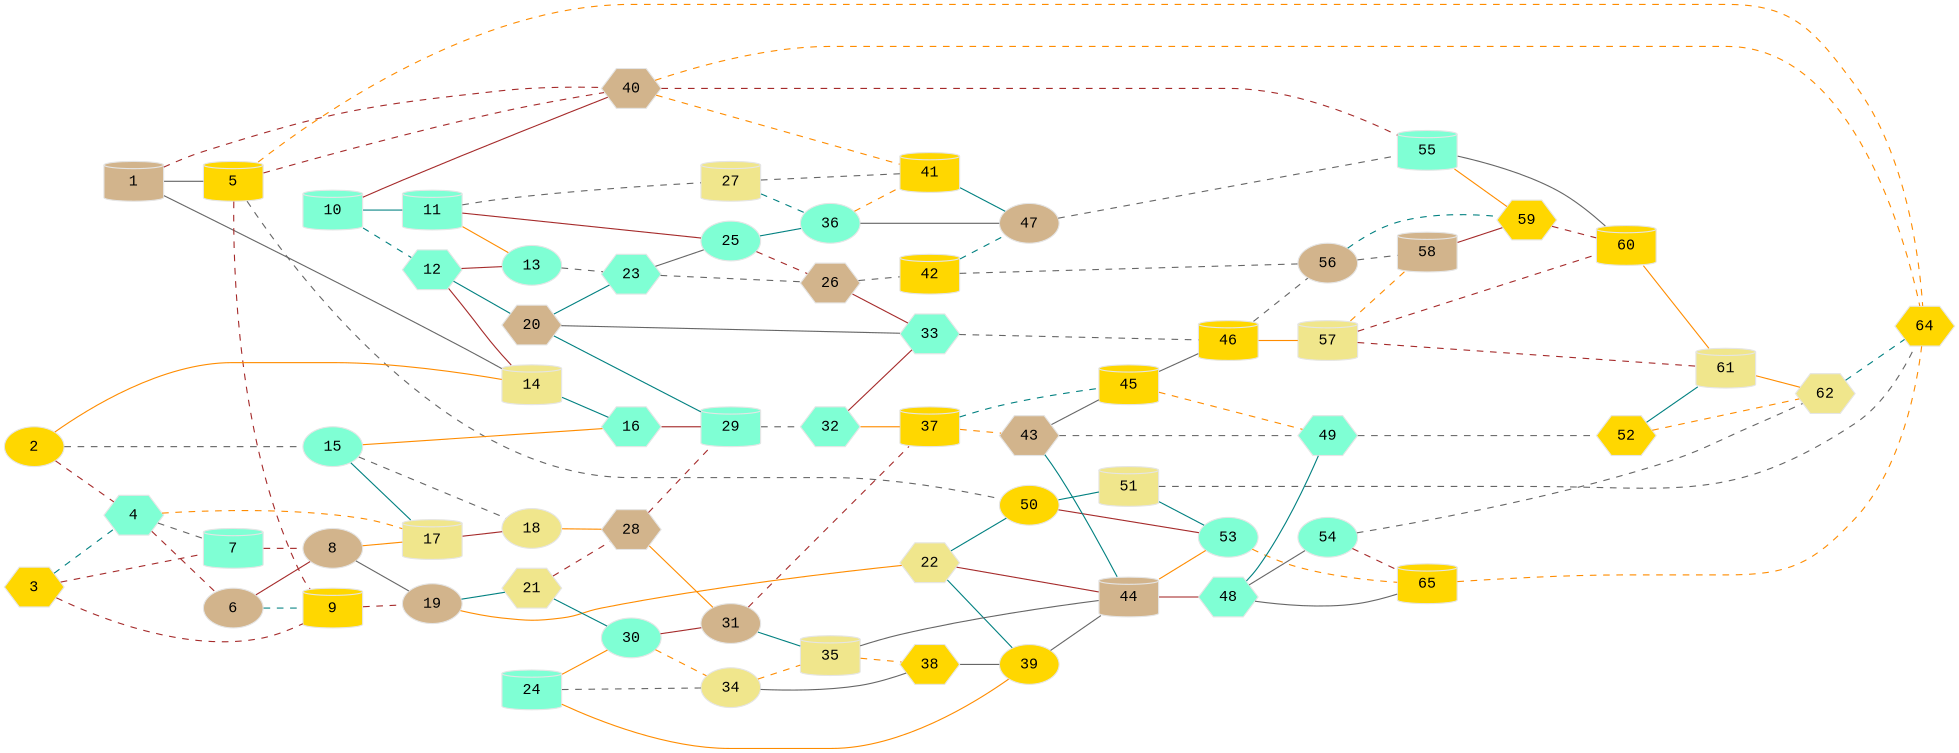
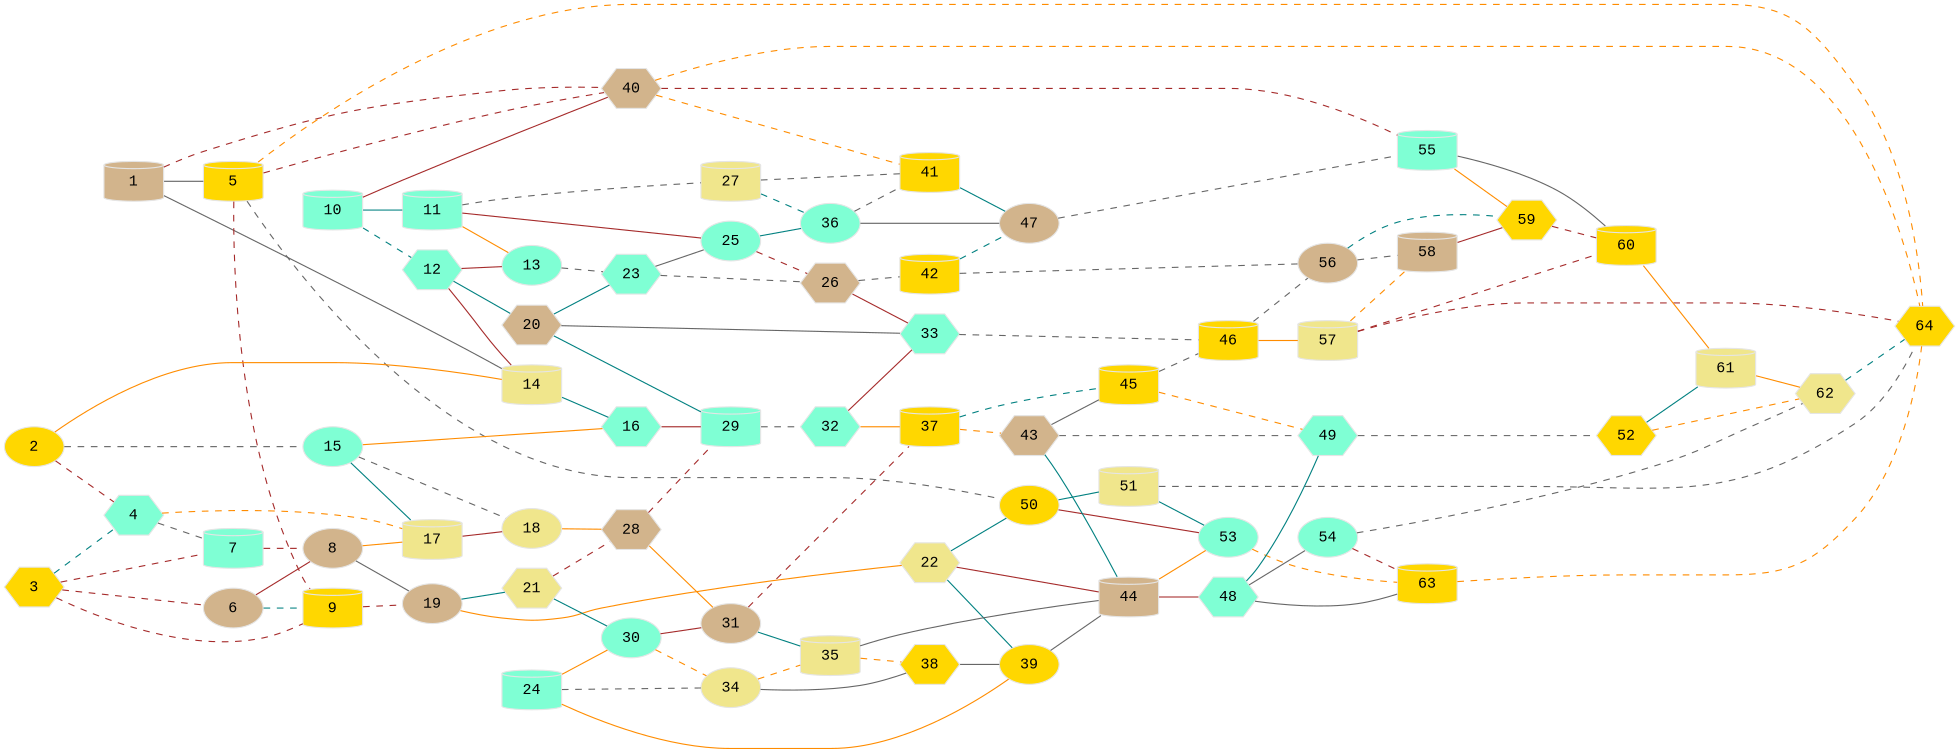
edge "41" -- "36": color darkorange -> gray40
edge "57" -- "61": now "57" -- "64"
edge "46" -- "45": style solid -> dashed
edge "4" -- "6": now "3" -- "6"
node "65": label "65" -> "63"
